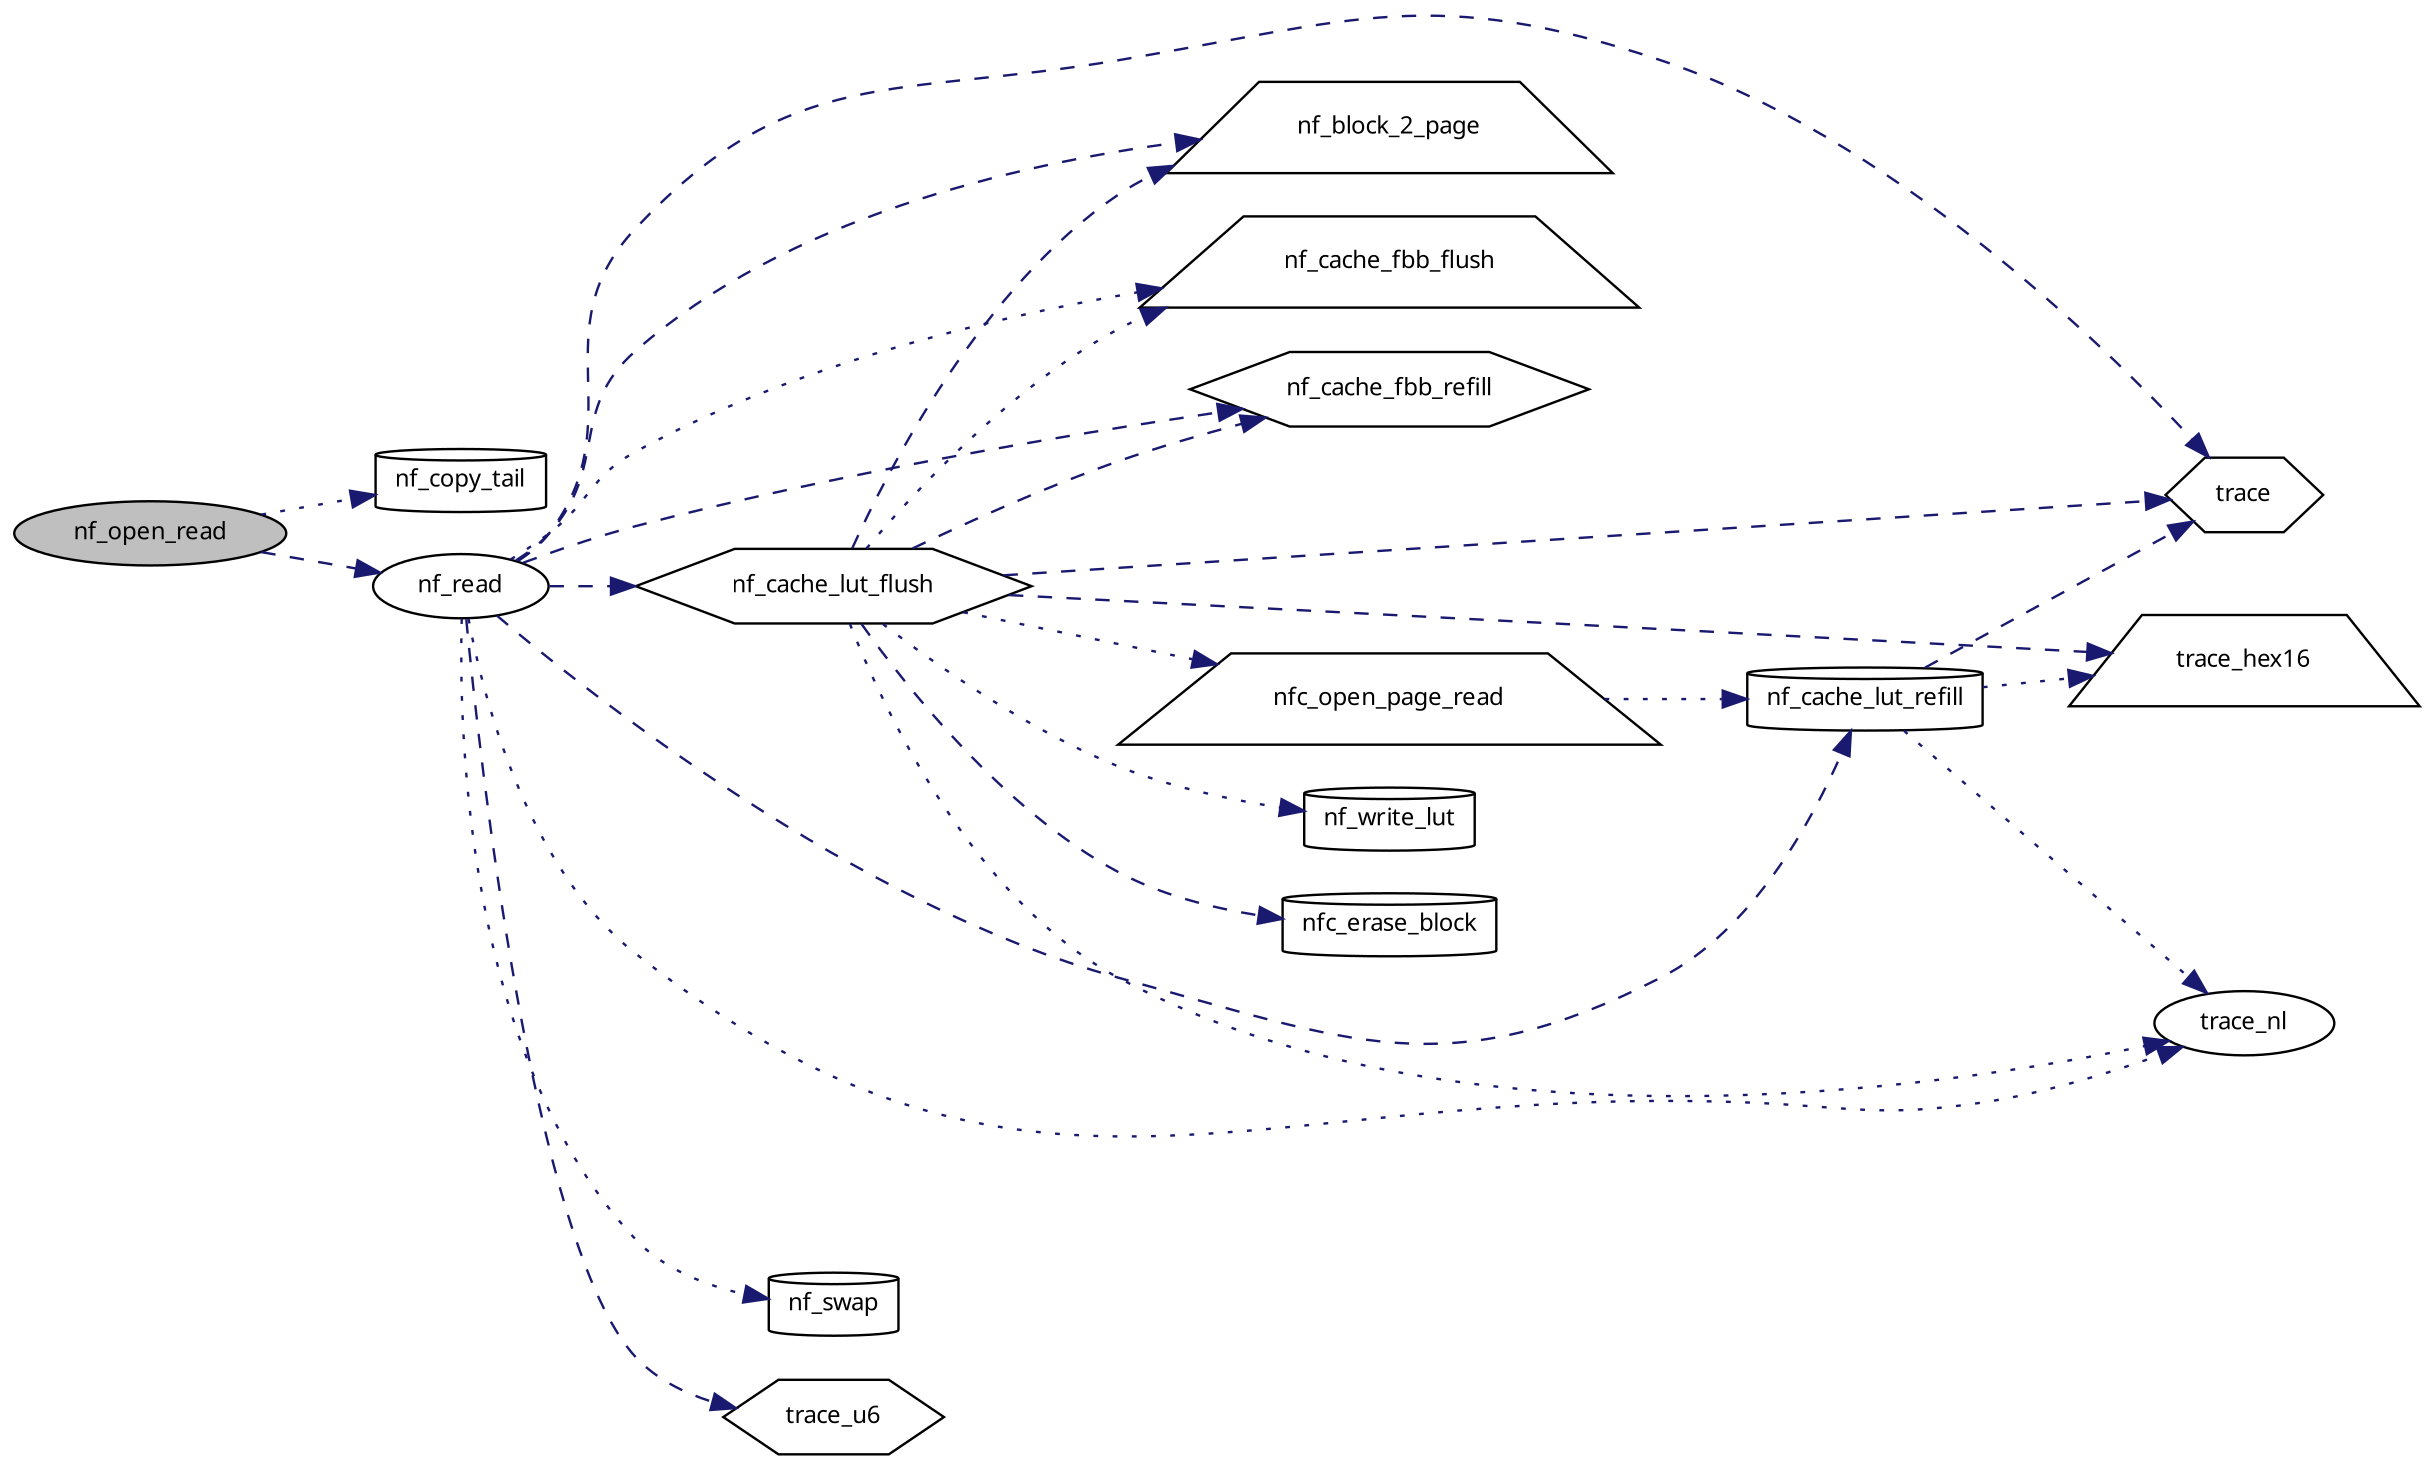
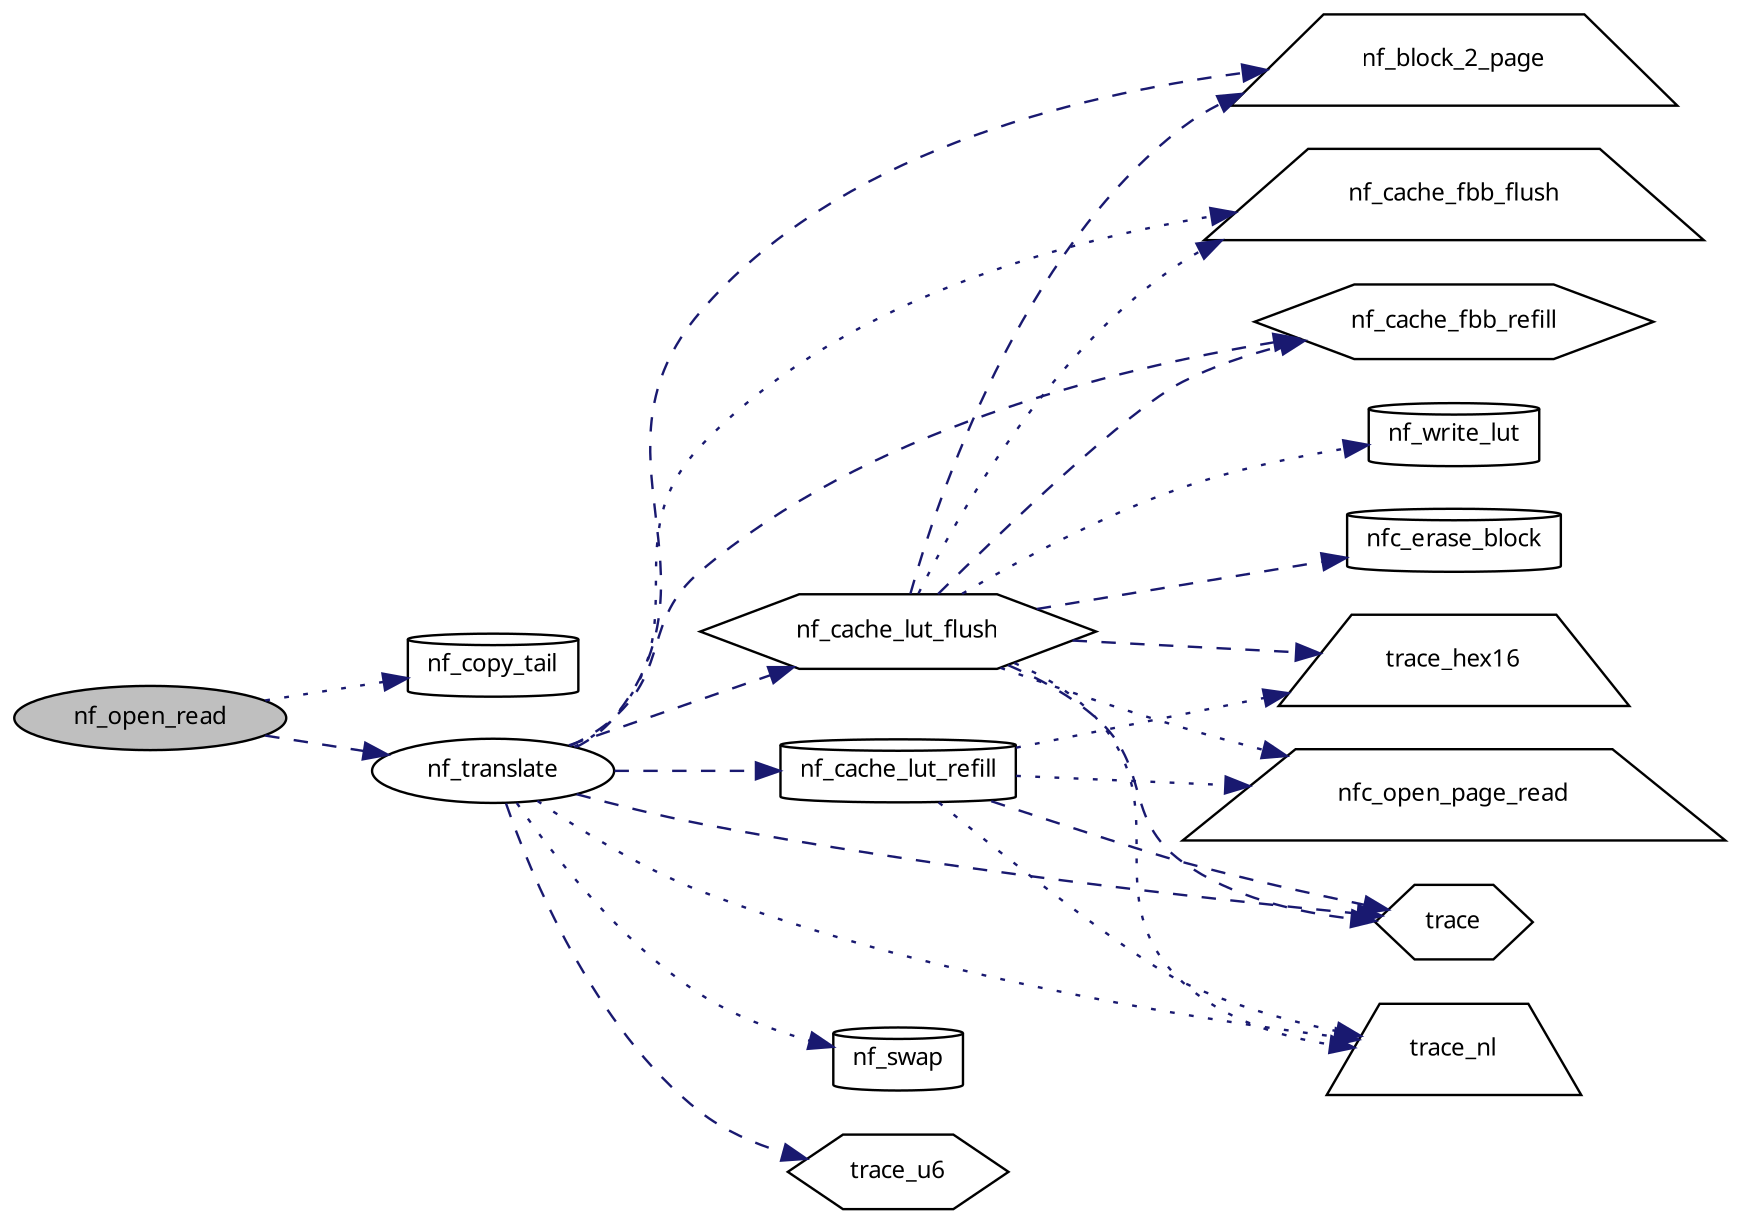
node "nf_read": label "nf_read" -> "nf_translate"
edge "nfc_open_page_read" -> "nf_cache_lut_refill": reversed
node "trace_nl": shape ellipse -> trapezium
